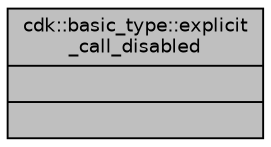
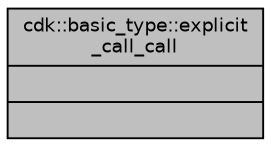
node "cdk::basic_type::explicit": text "_call_disabled" -> "_call_call"
